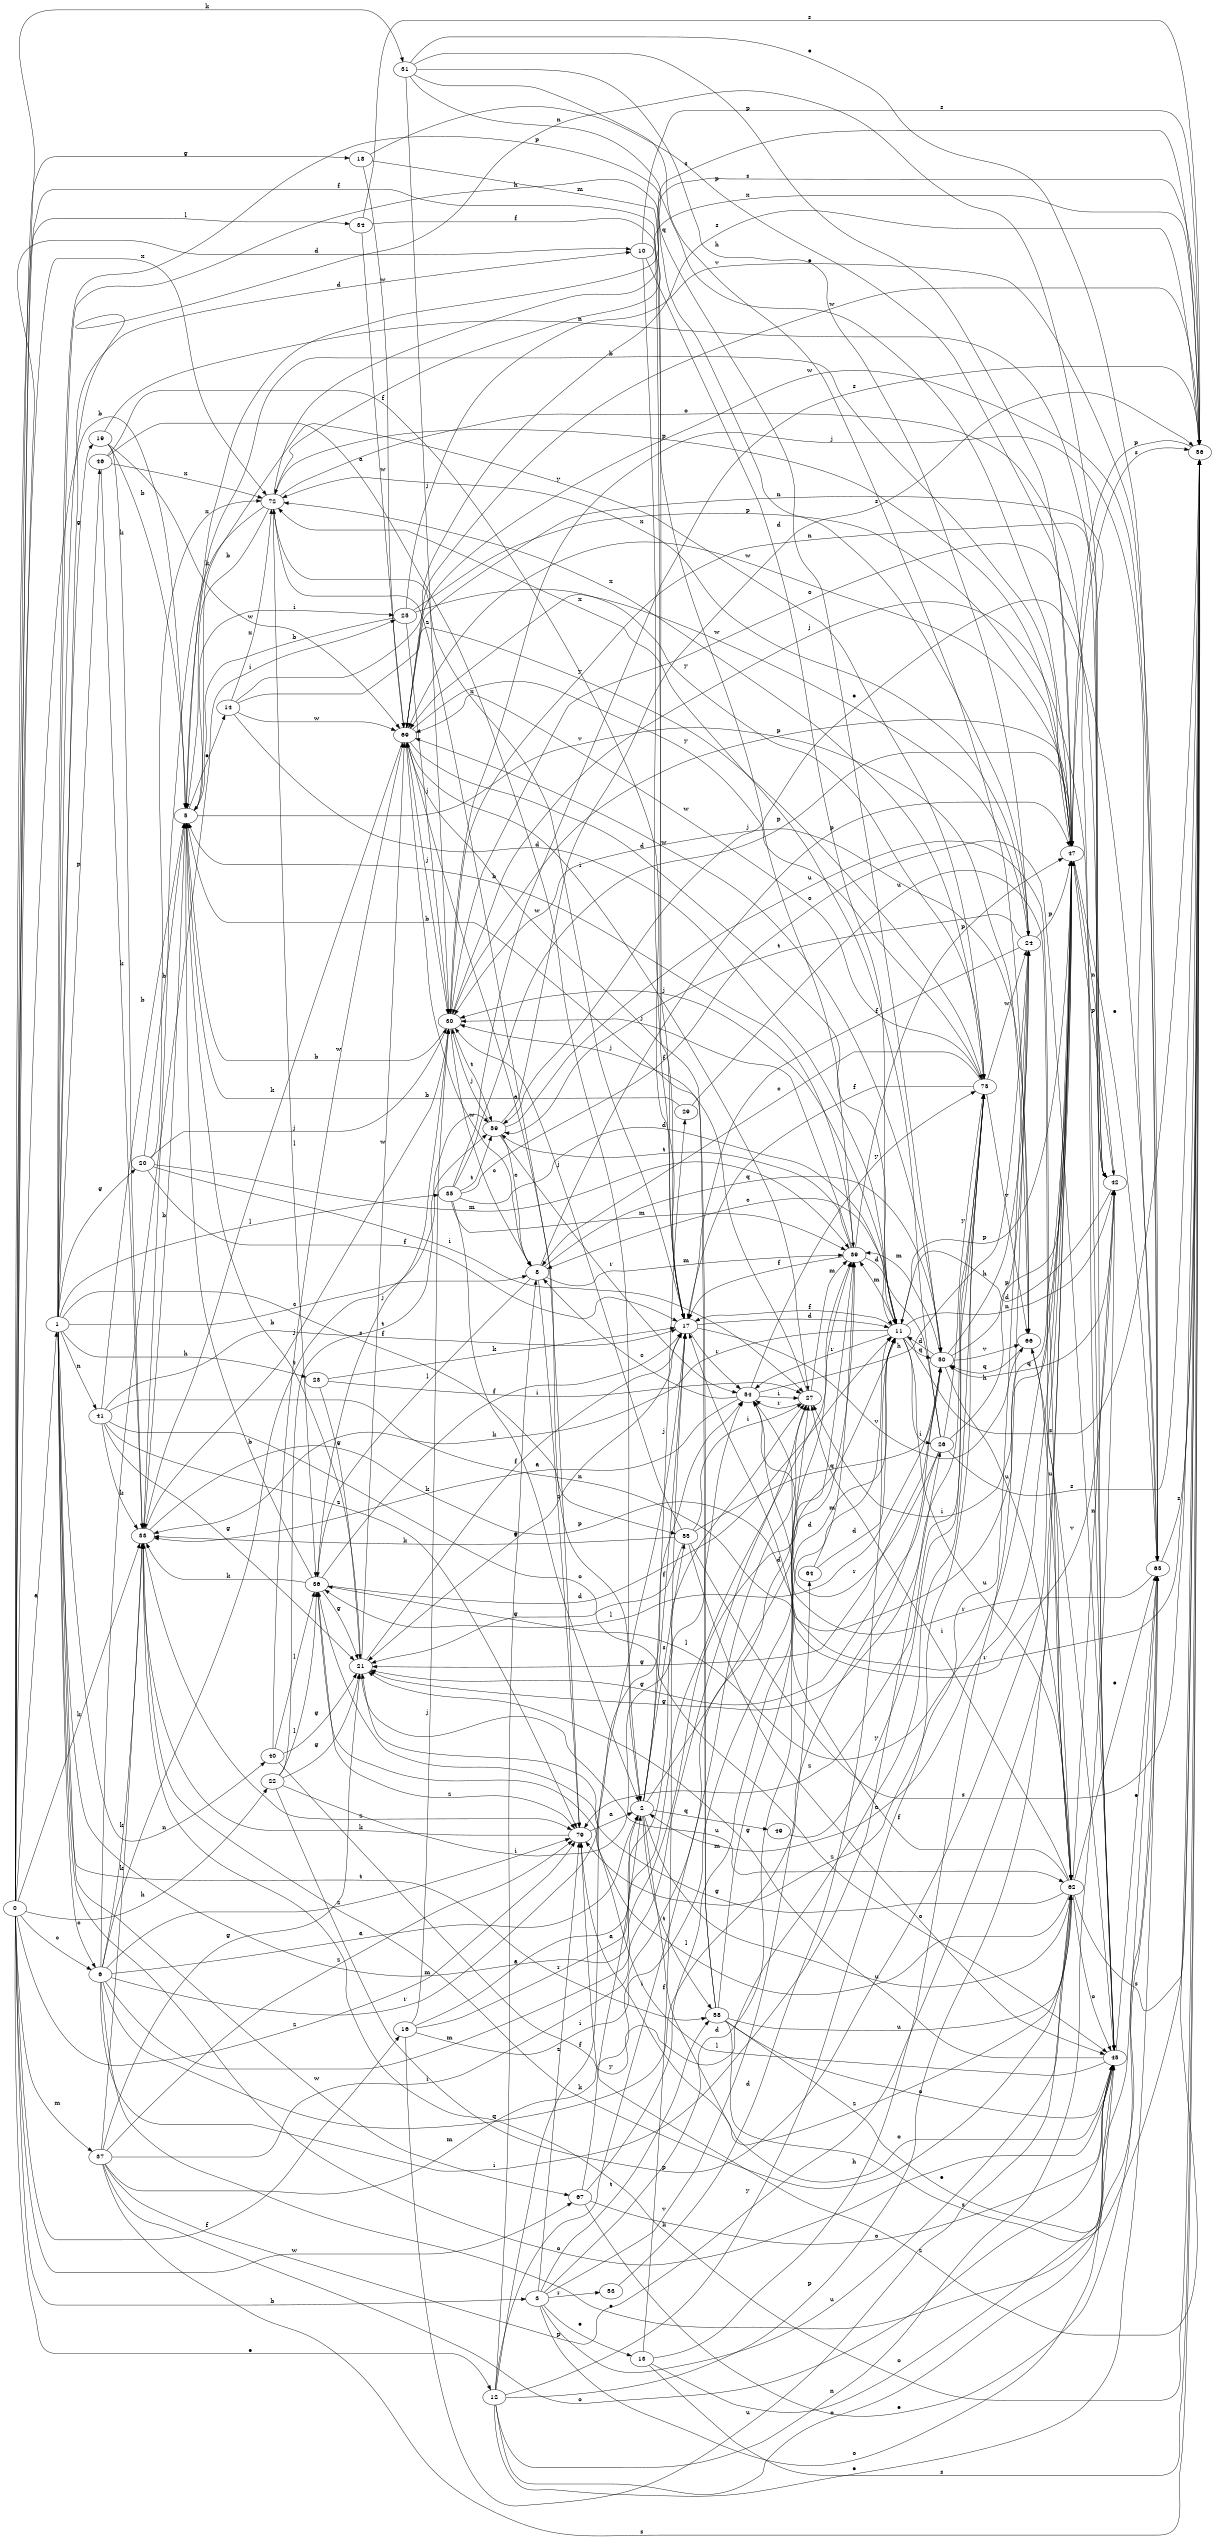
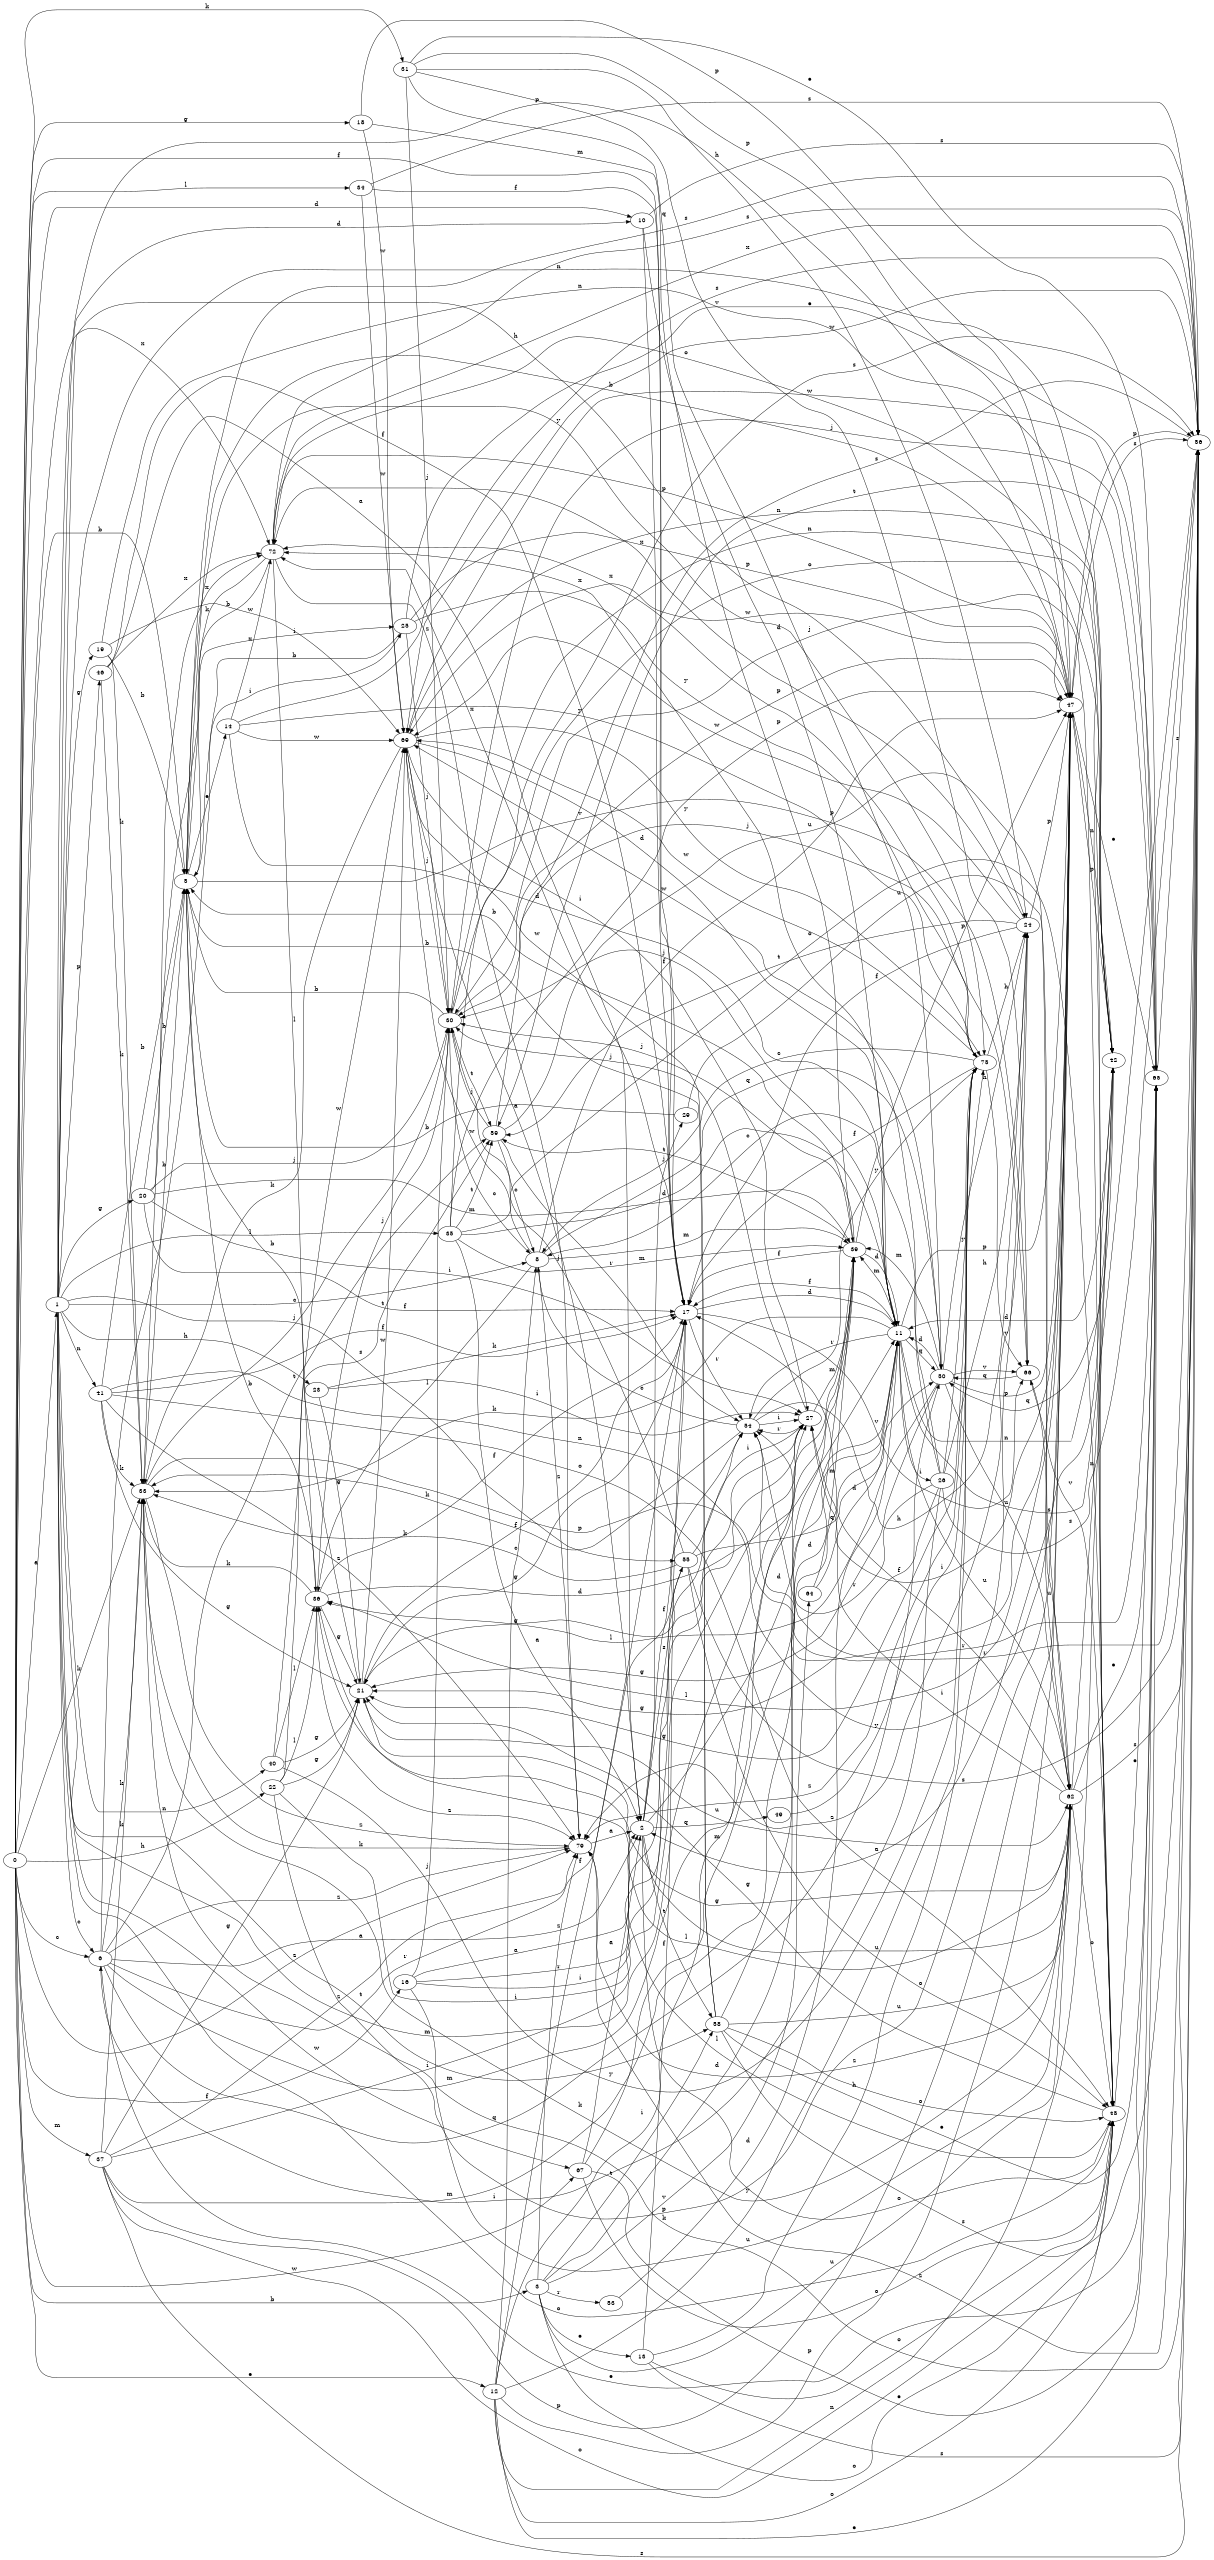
edge "65" -> "59": label "e" -> "t"
edge "75" -> "24": label "w" -> "h"
edge "6" -> "26": reversed
